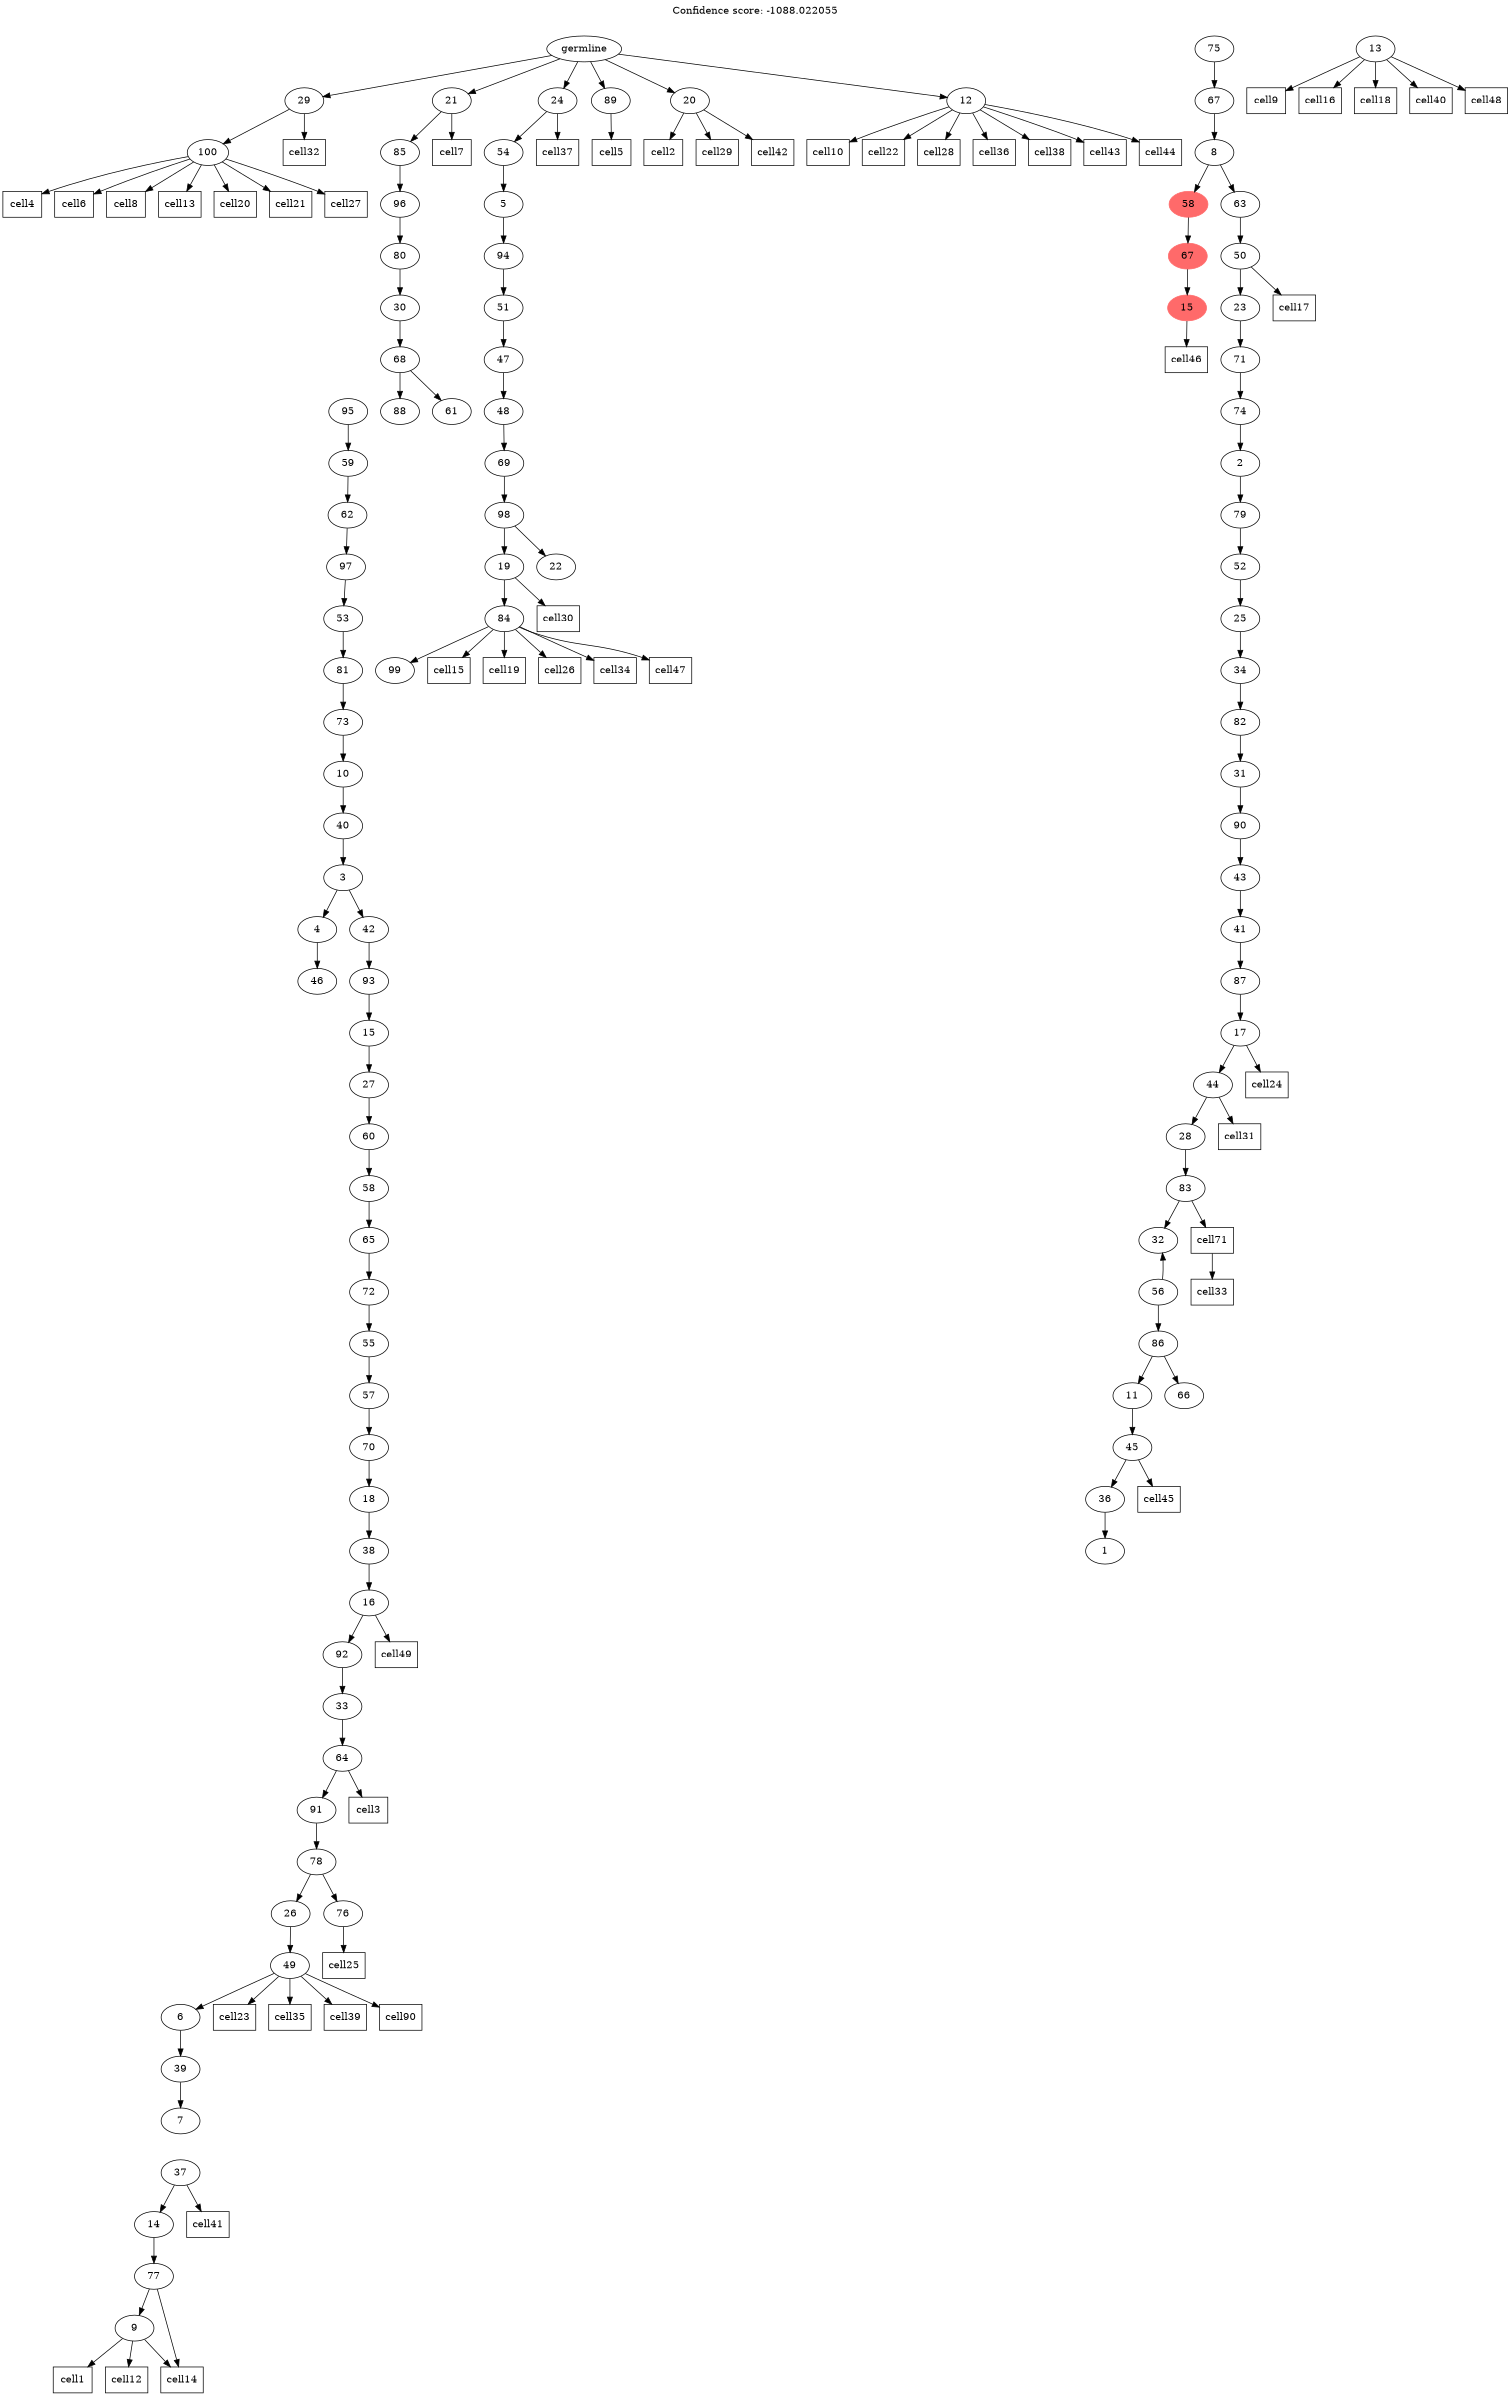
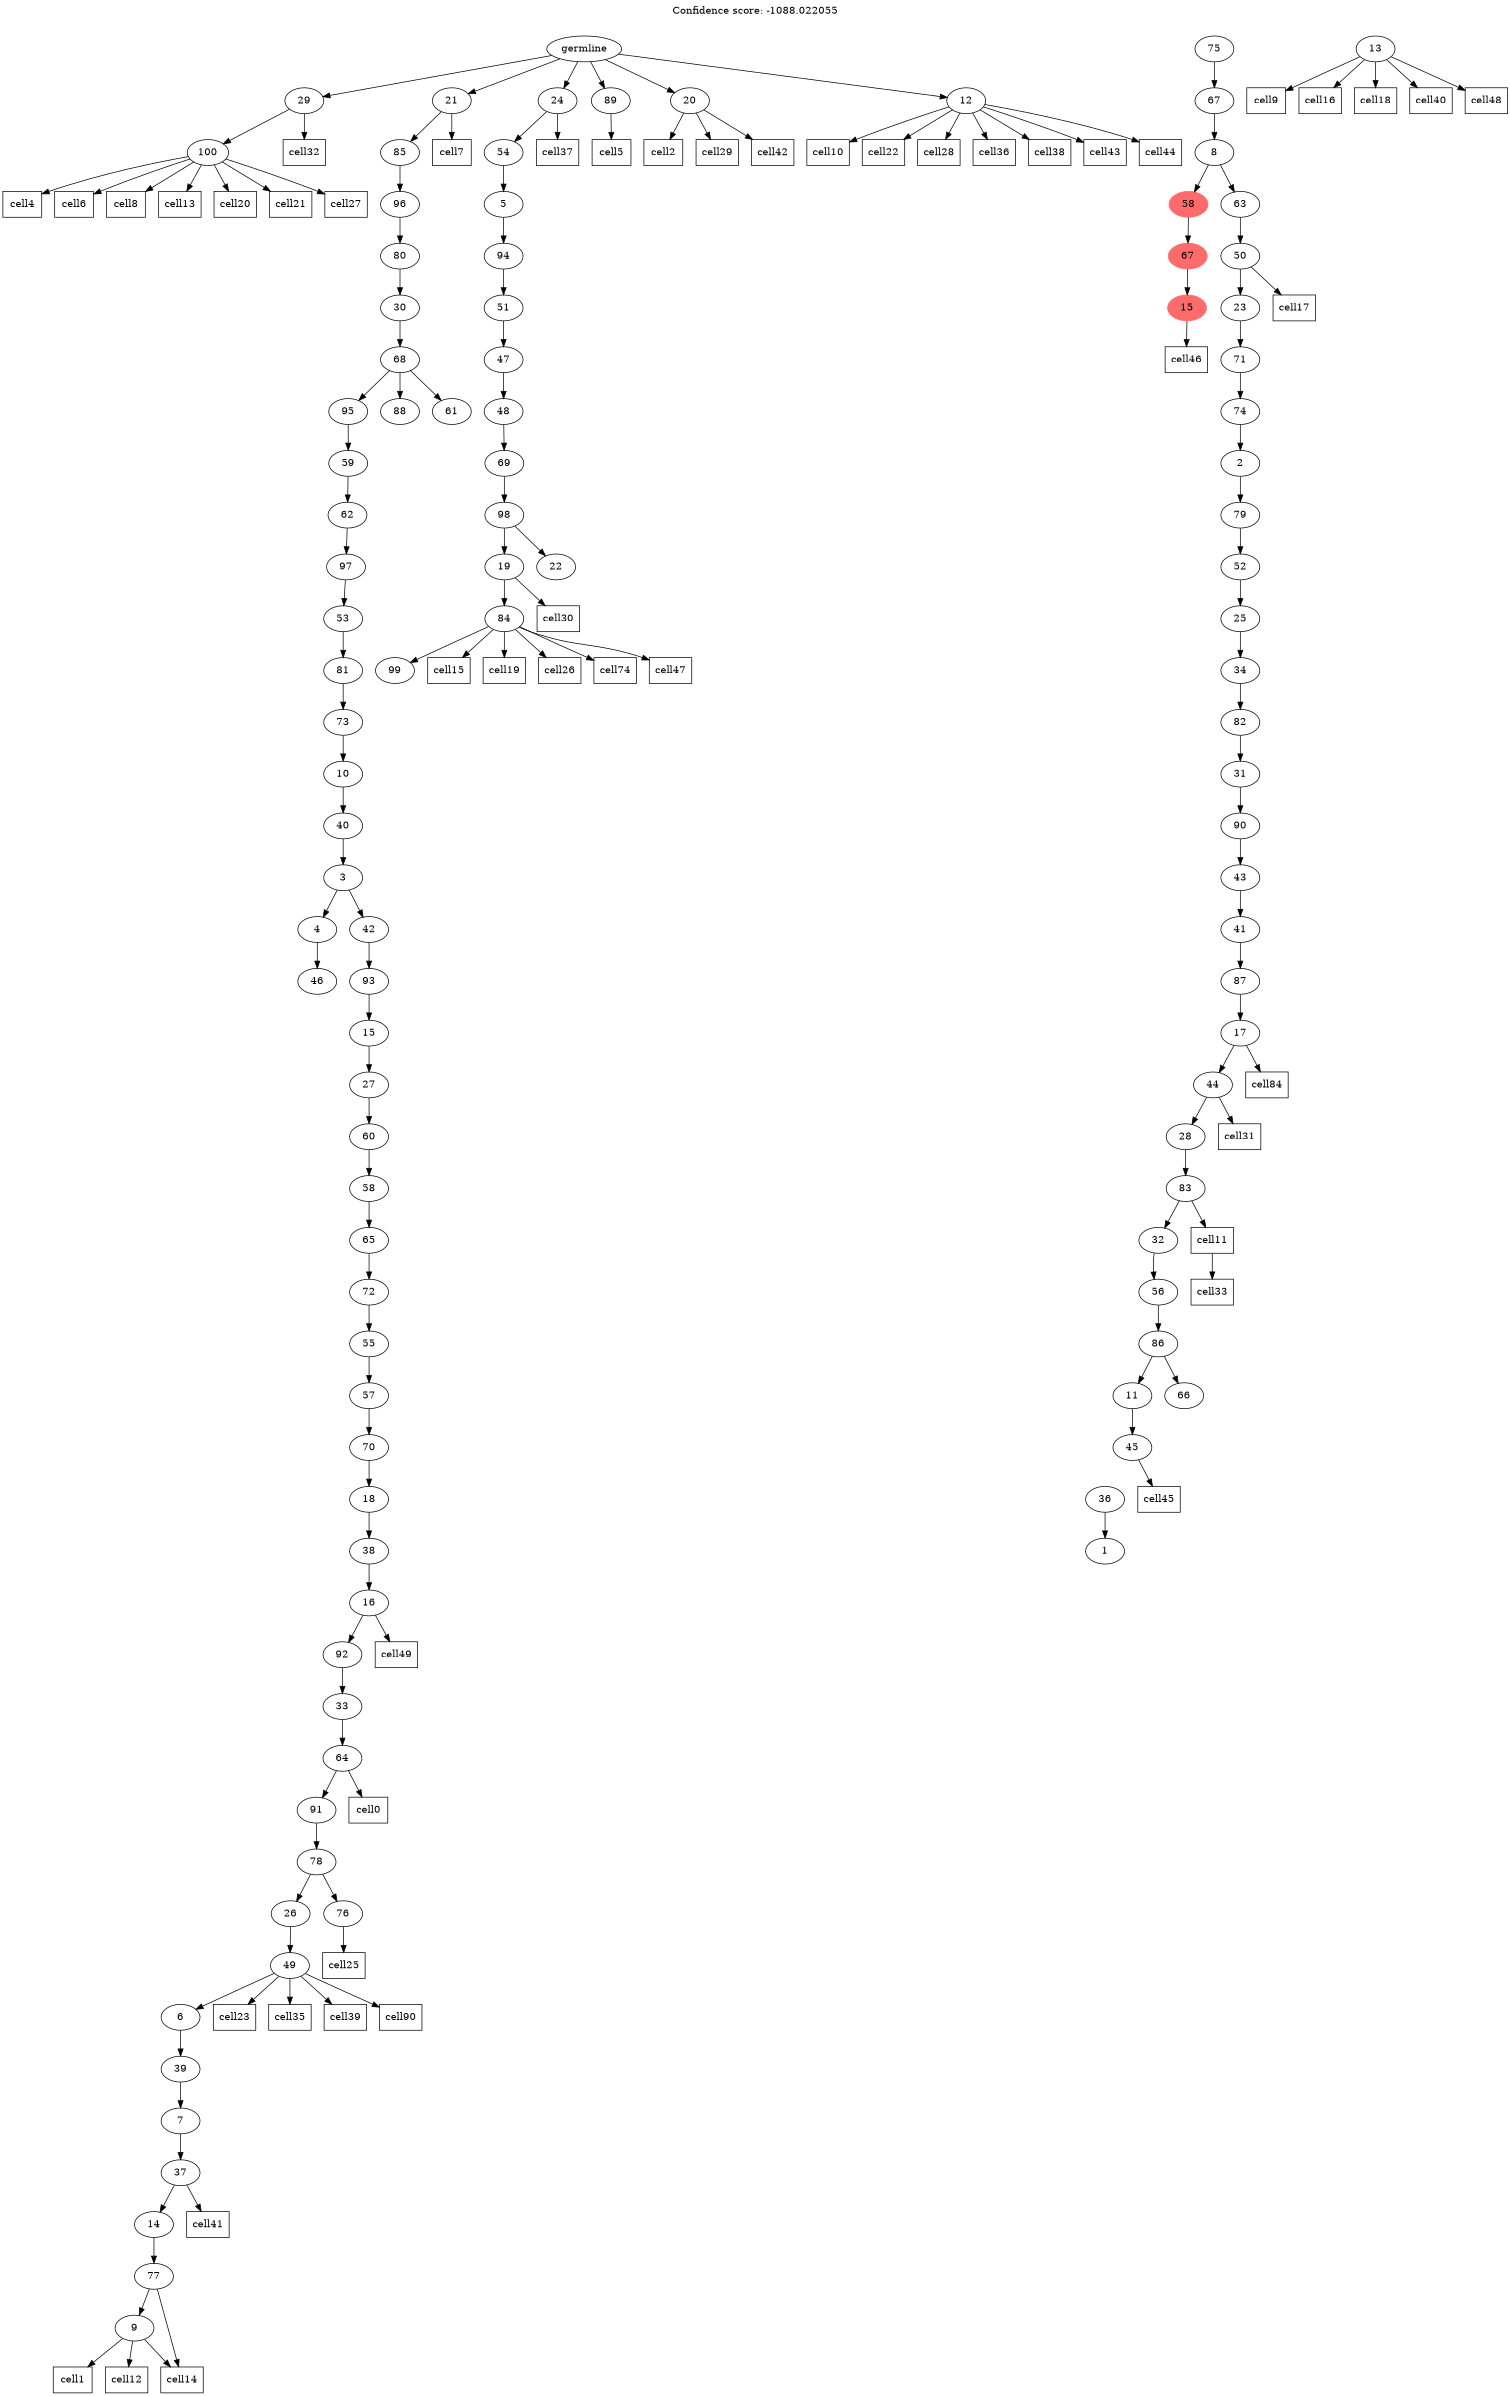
edge "68" -> "95": added
node "cell34": label "cell34" -> "cell74"
node "cell24": label "cell24" -> "cell84"
node "cell71": label "cell71" -> "cell11"
edge "56" -> "32": reversed
edge "45" -> "36": removed
node "cell3": label "cell3" -> "cell0"
edge "7" -> "37": added
